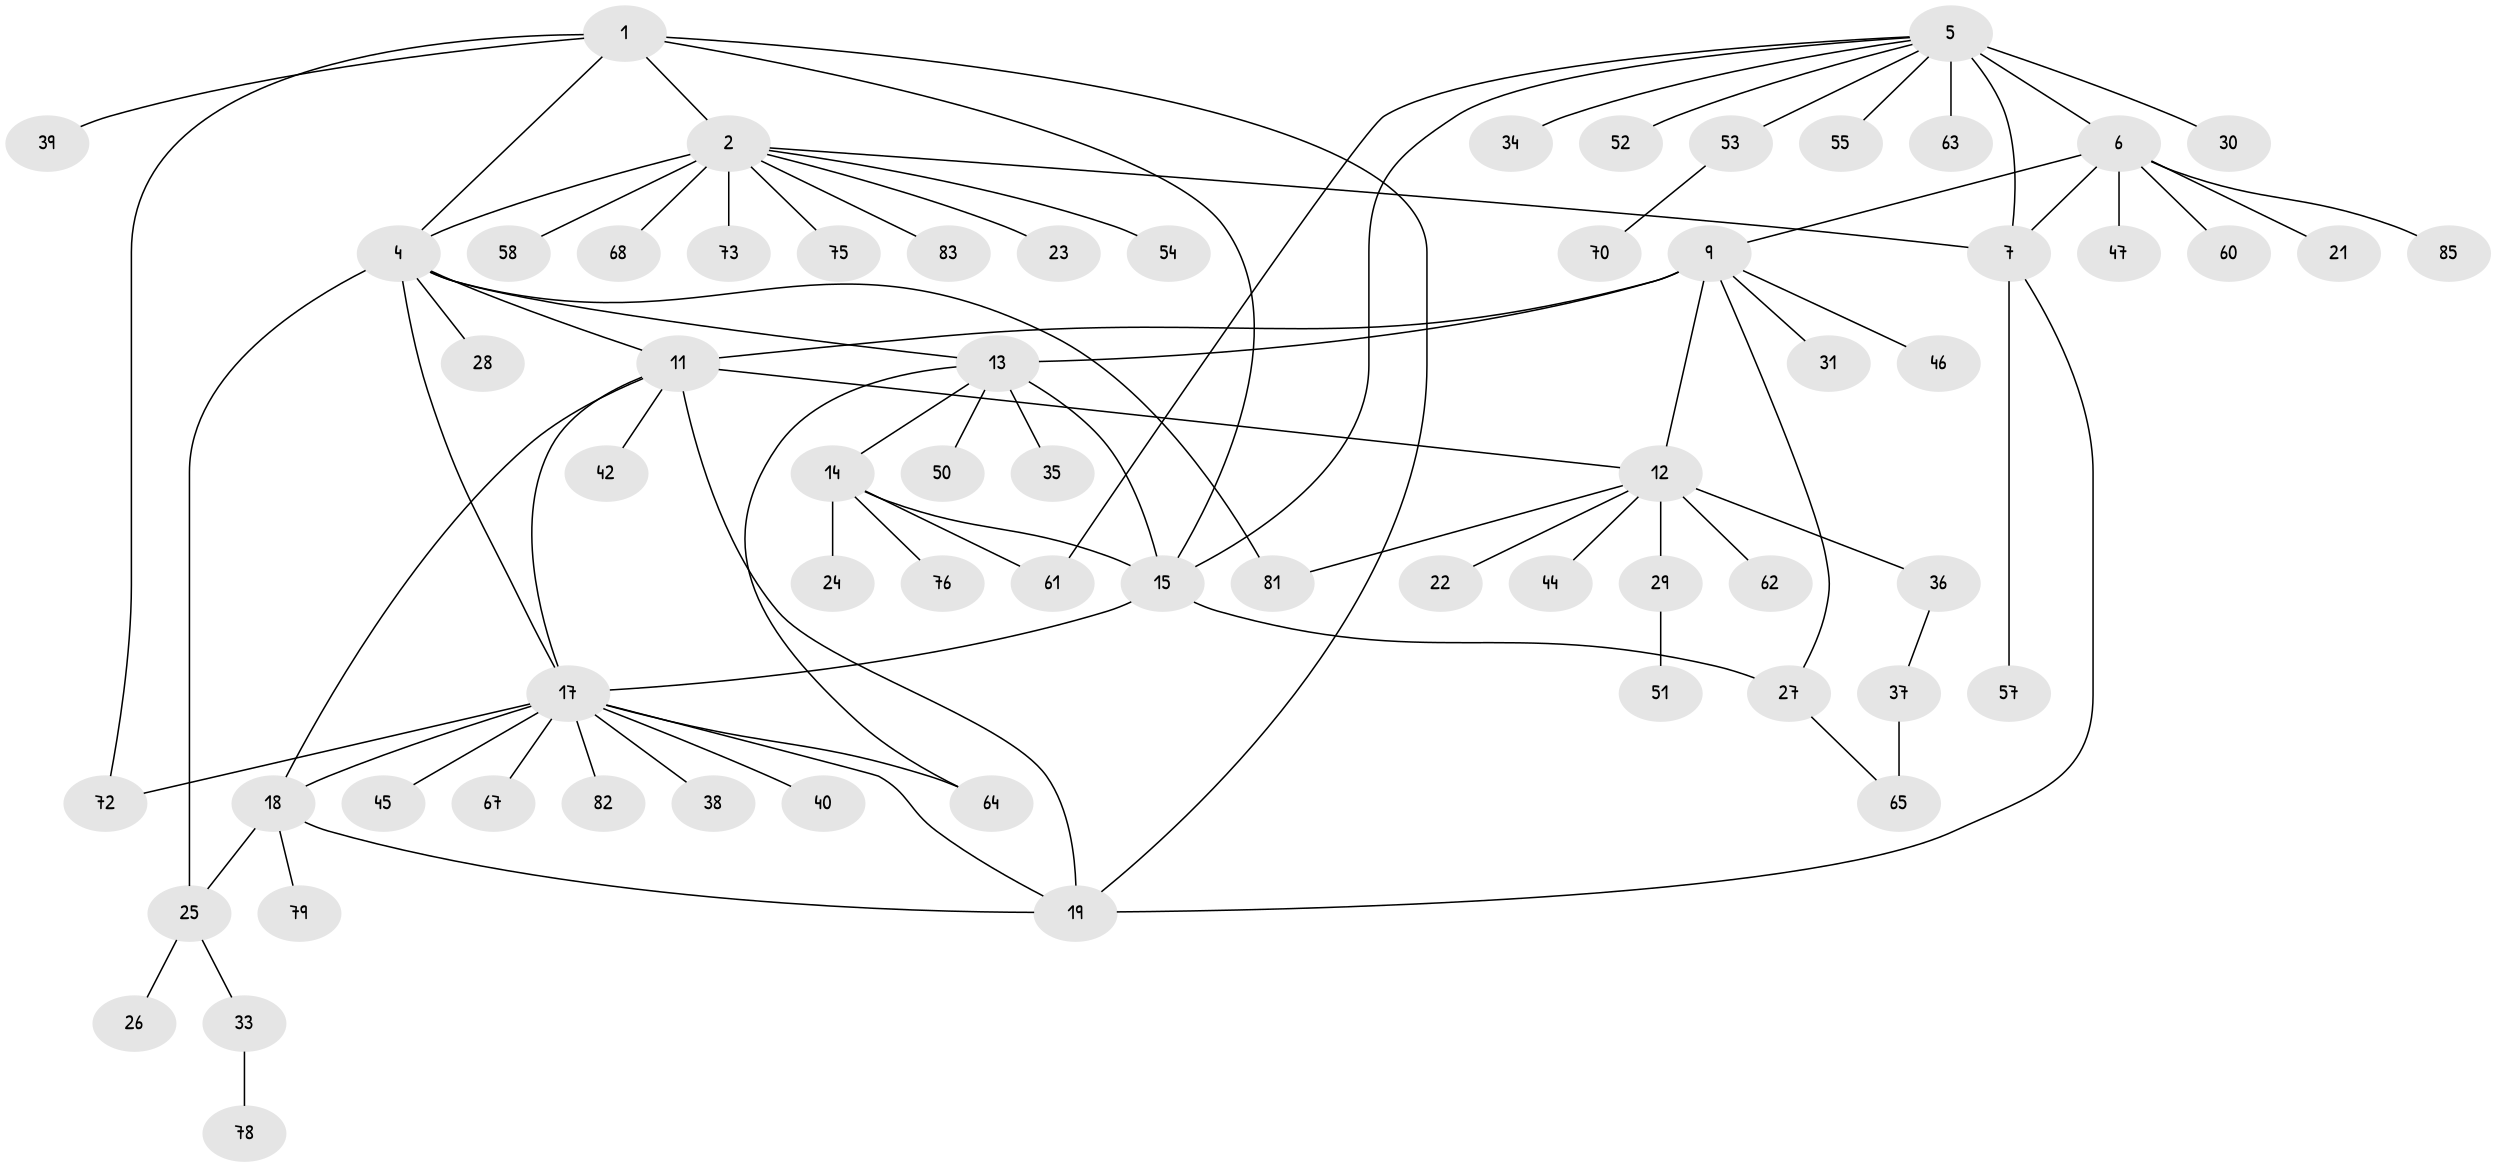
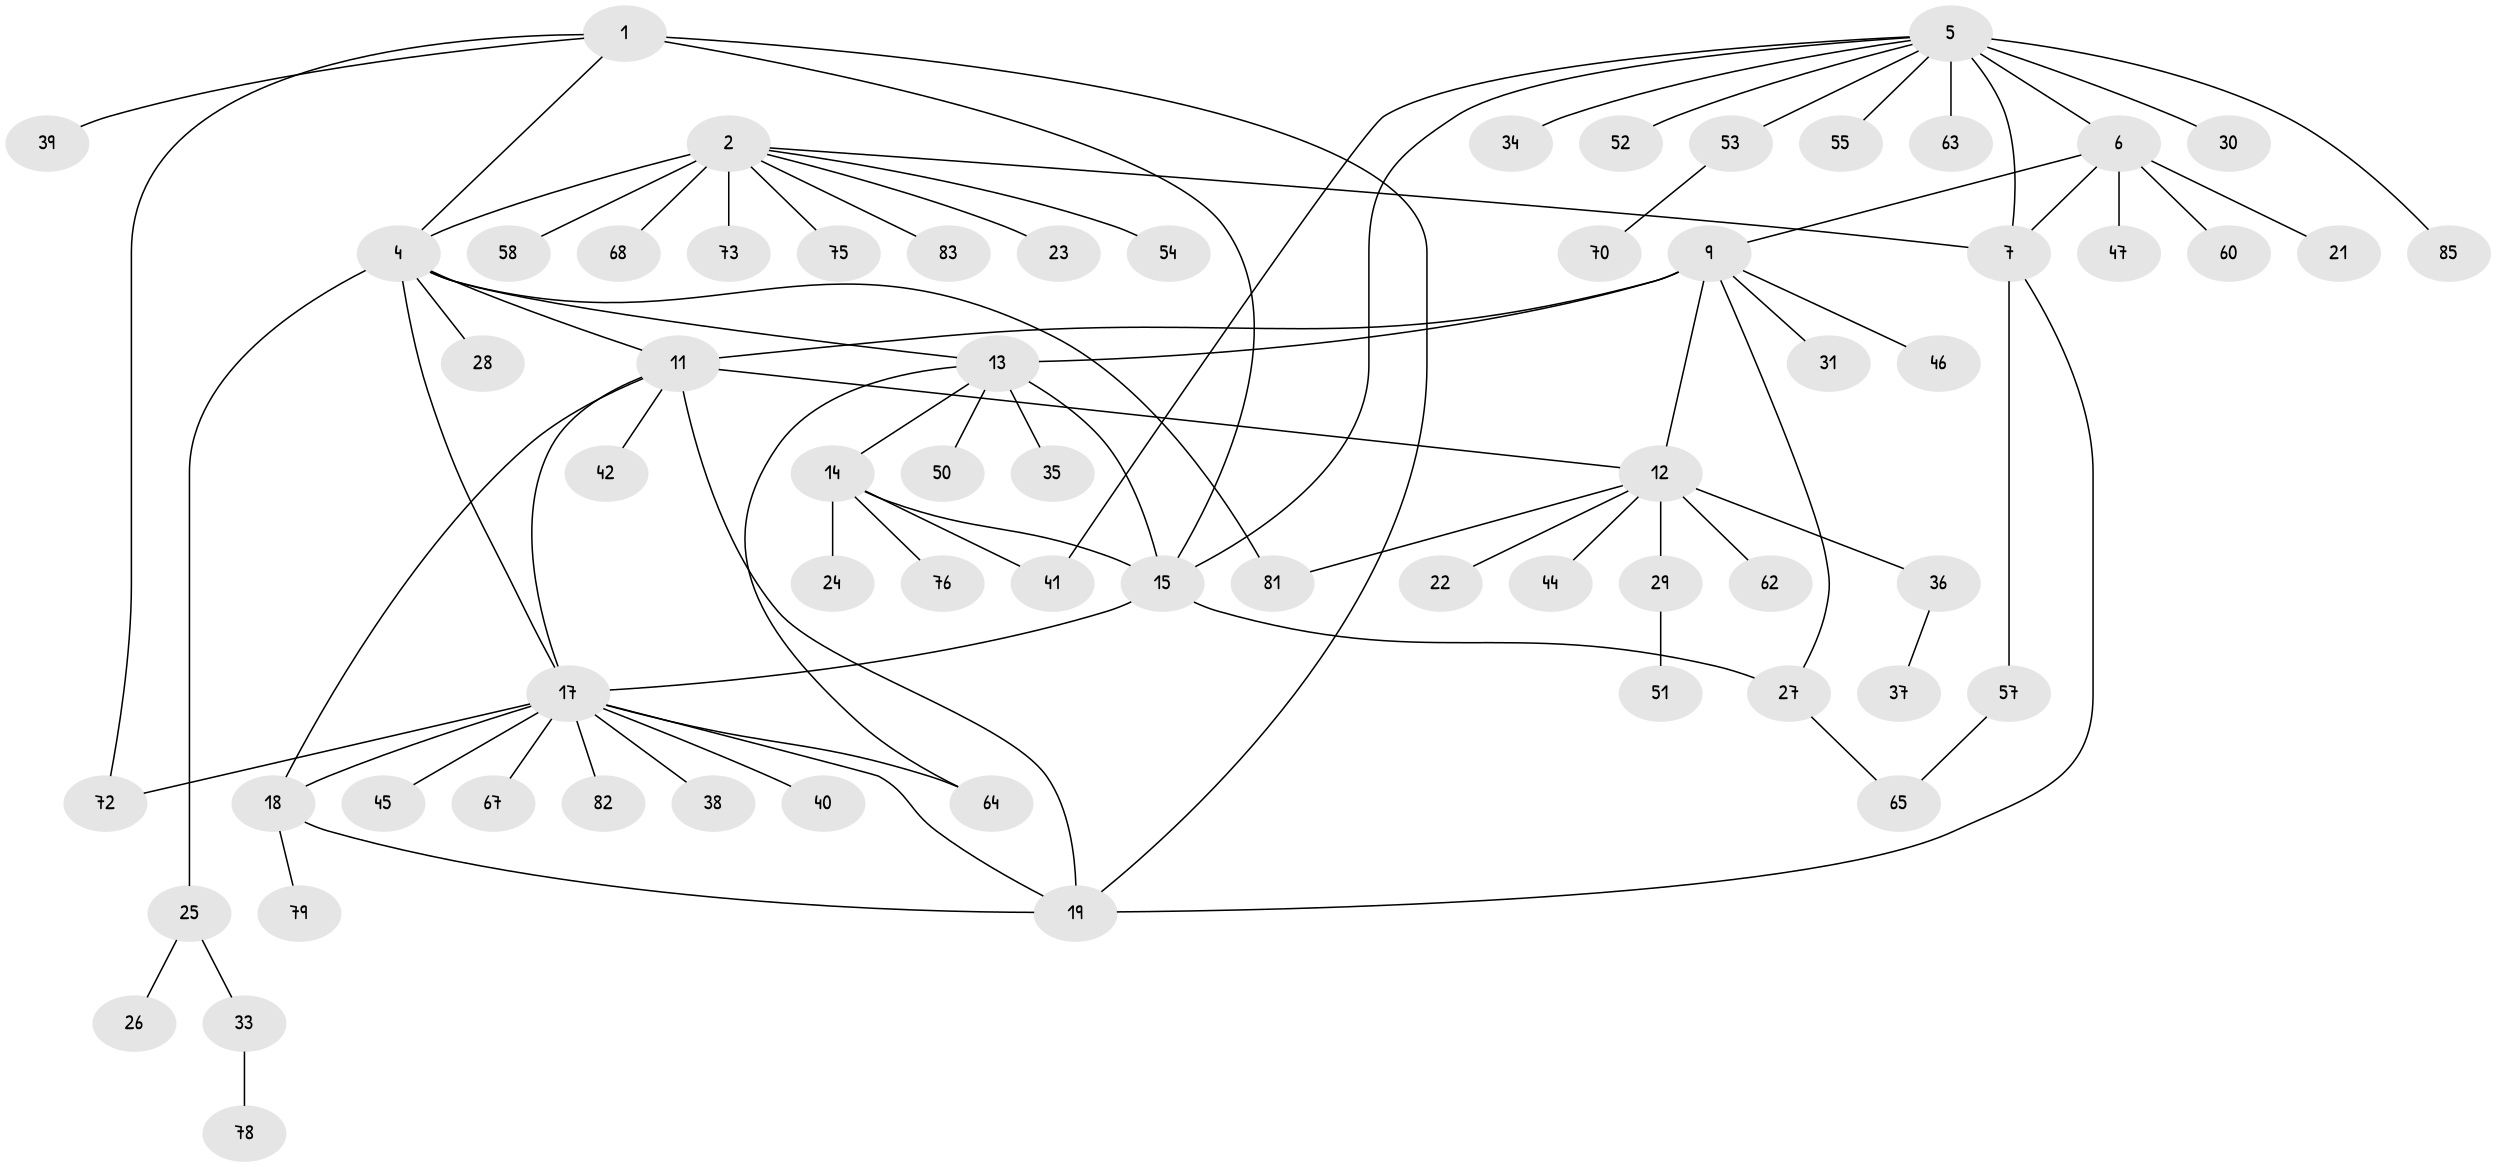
edge "1" -- "2": removed
edge "6" -- "85": now "5" -- "85"
node "61": label "61" -> "41"
edge "37" -- "65": now "57" -- "65"
edge "18" -- "25": removed
